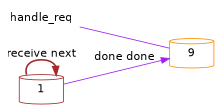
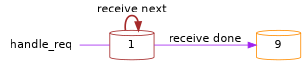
edge "handle_req" -- "9": now "handle_req" -- "1"
edge "1" -> "9": label "done done" -> "receive done"
